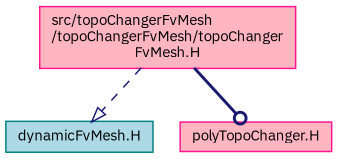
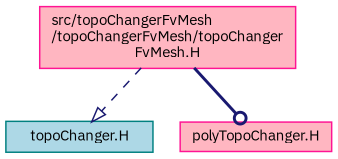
node "dynamicFvMesh.H": label "dynamicFvMesh.H" -> "topoChanger.H"
